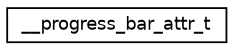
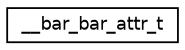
node "__progress_bar_attr_t": label "__progress_bar_attr_t" -> "__bar_bar_attr_t"
